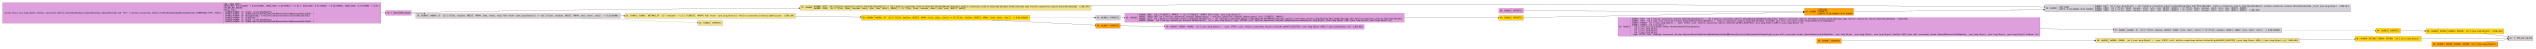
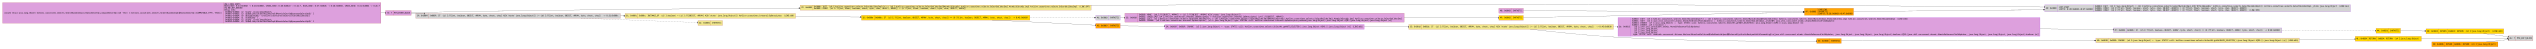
node "35: 0x001d": added
